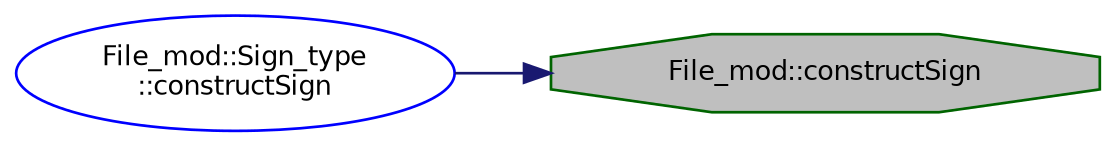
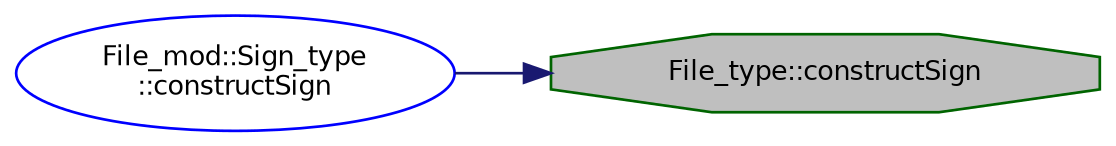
node "File_mod::constructSign": label "File_mod::constructSign" -> "File_type::constructSign"
